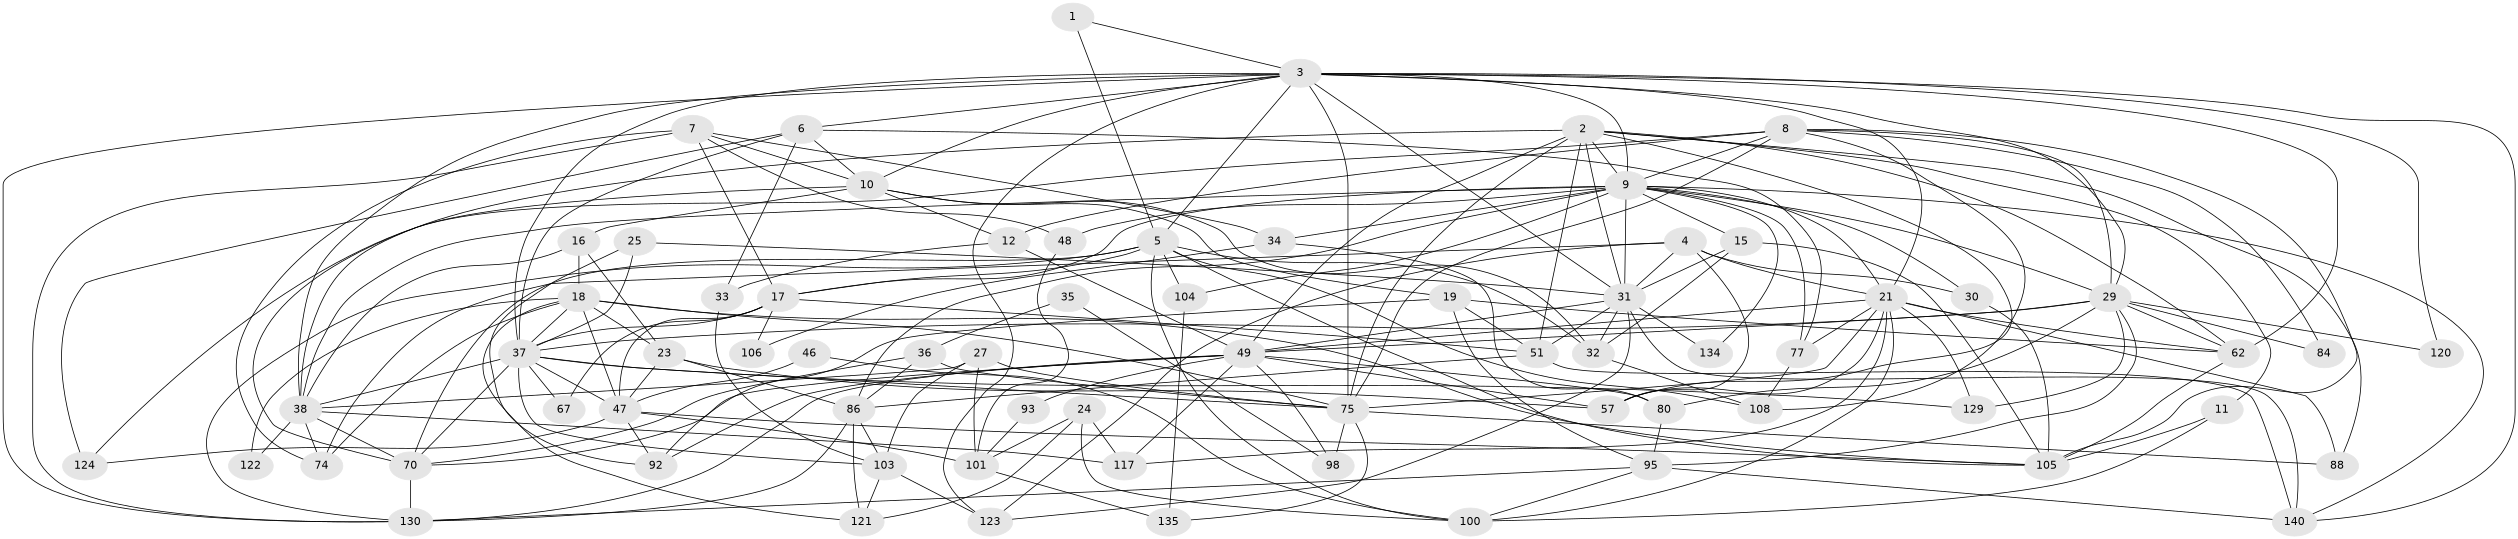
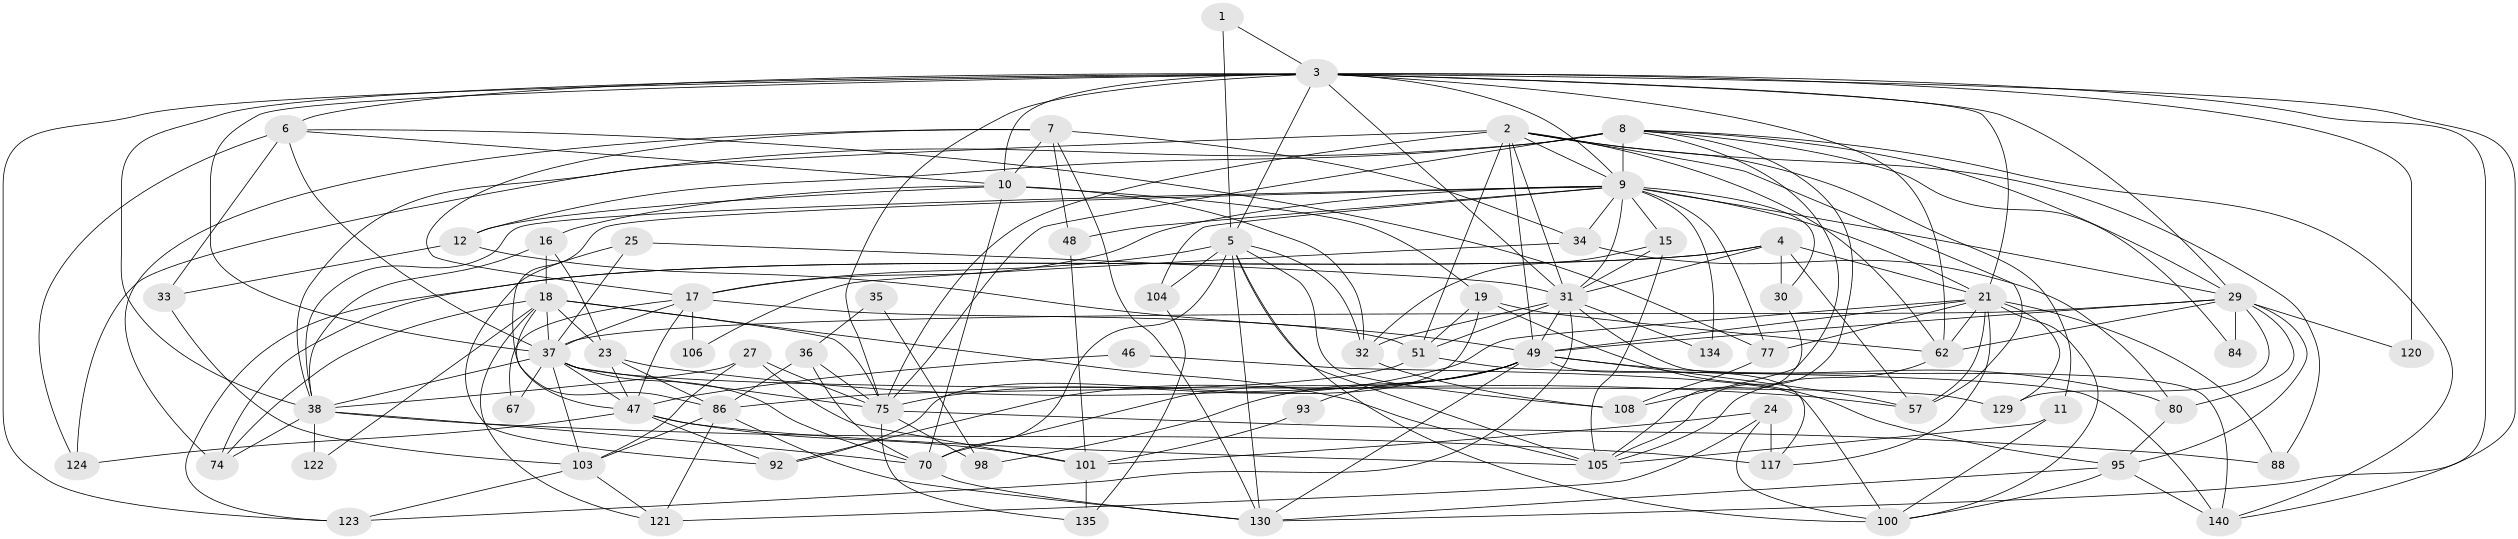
edge "9" -- "140": now "8" -- "140"
